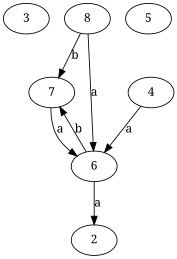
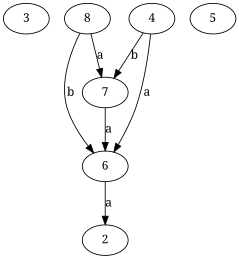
edge "8" -> "7": label "b" -> "a"
edge "8" -> "6": label "a" -> "b"
edge "6" -> "7": now "4" -> "7"
